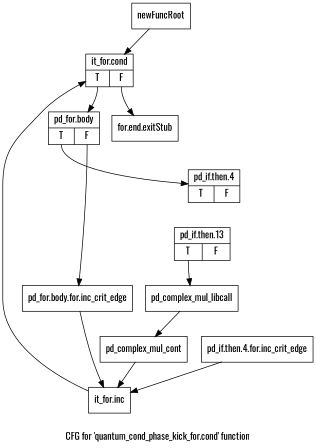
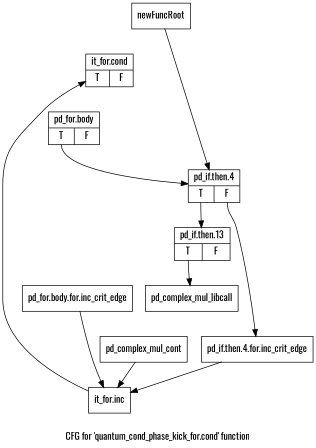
edge "newFuncRoot" -> "it_for.cond": now "newFuncRoot" -> "pd_if.then.4"
edge "it_for.cond" -> "pd_for.body": removed
node "for.end.exitStub": removed
edge "pd_for.body" -> "pd_for.body.for.inc_crit_edge": removed
edge "pd_if.then.4" -> "pd_if.then.13": added
edge "pd_if.then.4" -> "pd_if.then.4.for.inc_crit_edge": added
edge "pd_complex_mul_libcall" -> "pd_complex_mul_cont": removed
